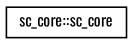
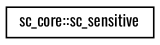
node "sc_core::sc_core": label "sc_core::sc_core" -> "sc_core::sc_sensitive"
